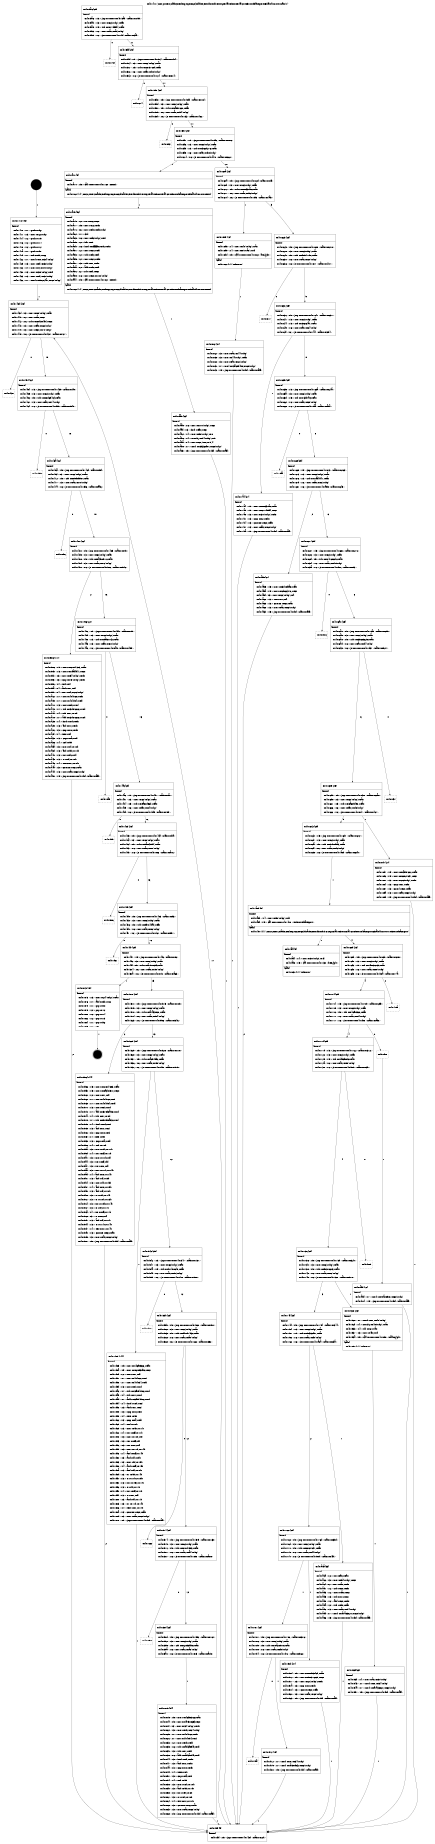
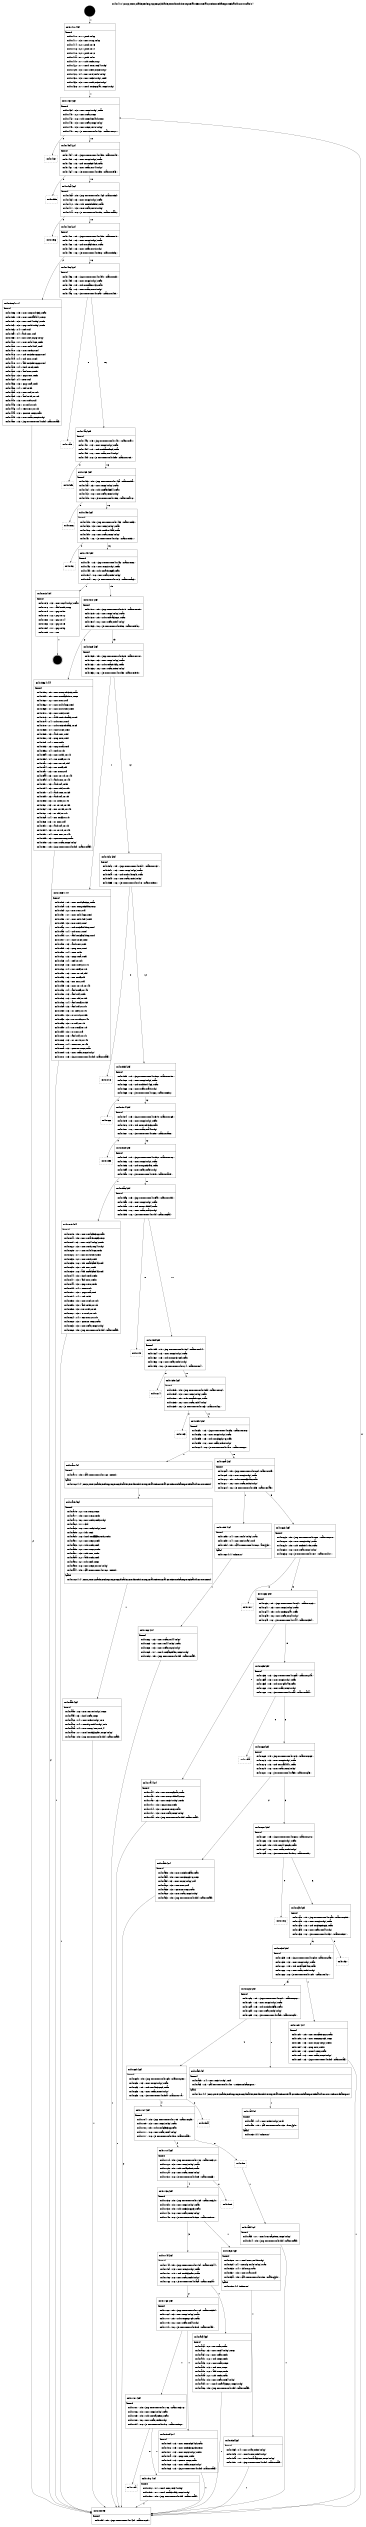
edge "0x401aeb [9]" -> "0x4016eb [25]": now "0x4016d2 [25]" -> "0x4016eb [25]"
edge "0x40158d [25]" -> "0x4015a6 [25]": added, label "11"
